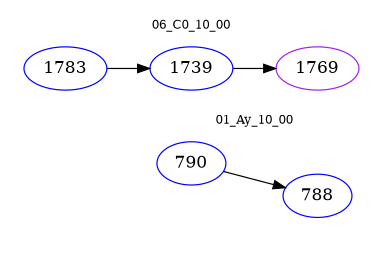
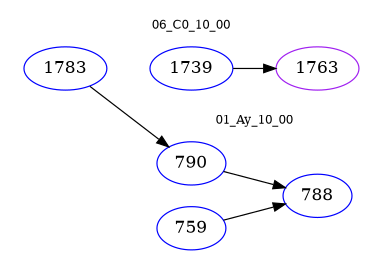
edge "1783" -> "1739": now "1783" -> "790"
node "1769": label "1769" -> "1763"
node "759": added
